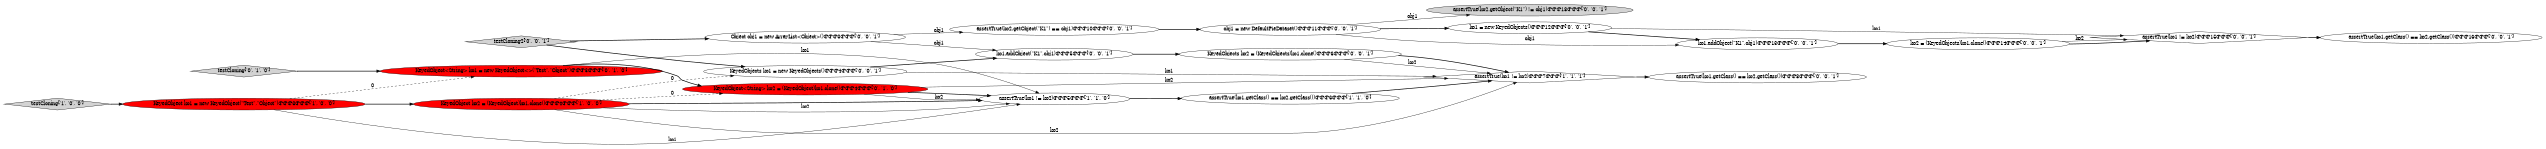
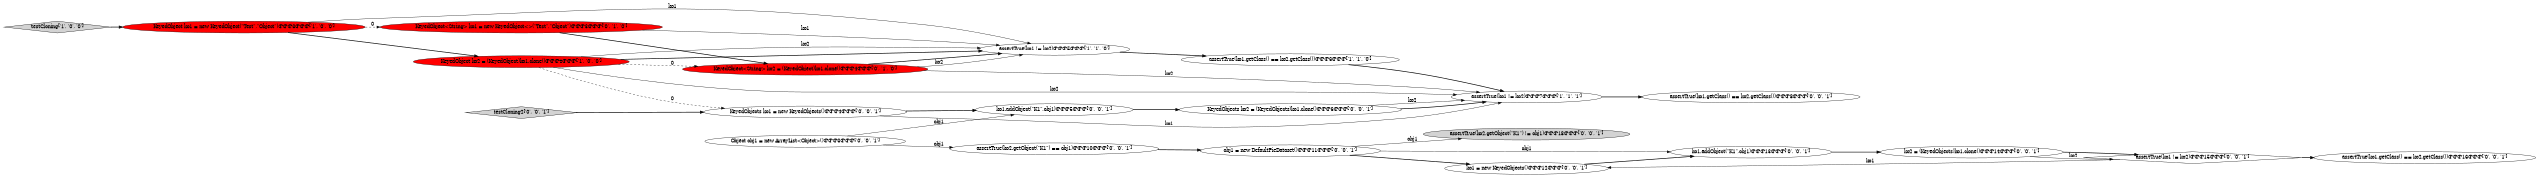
edge "ko1 = new KeyedObjects()@@@12@@@['0', '0', '1']" -> "assertTrue(ko1 != ko2)@@@15@@@['0', '0', '1']": reversed
edge "testCloning2['0', '0', '1']" -> "Object obj1 = new ArrayList<Object>()@@@3@@@['0', '0', '1']": removed
node "testCloning['0', '1', '0']": removed
node "assertTrue(ko1 != ko2)@@@7@@@['1', '1', '1']": shape diamond -> ellipse
